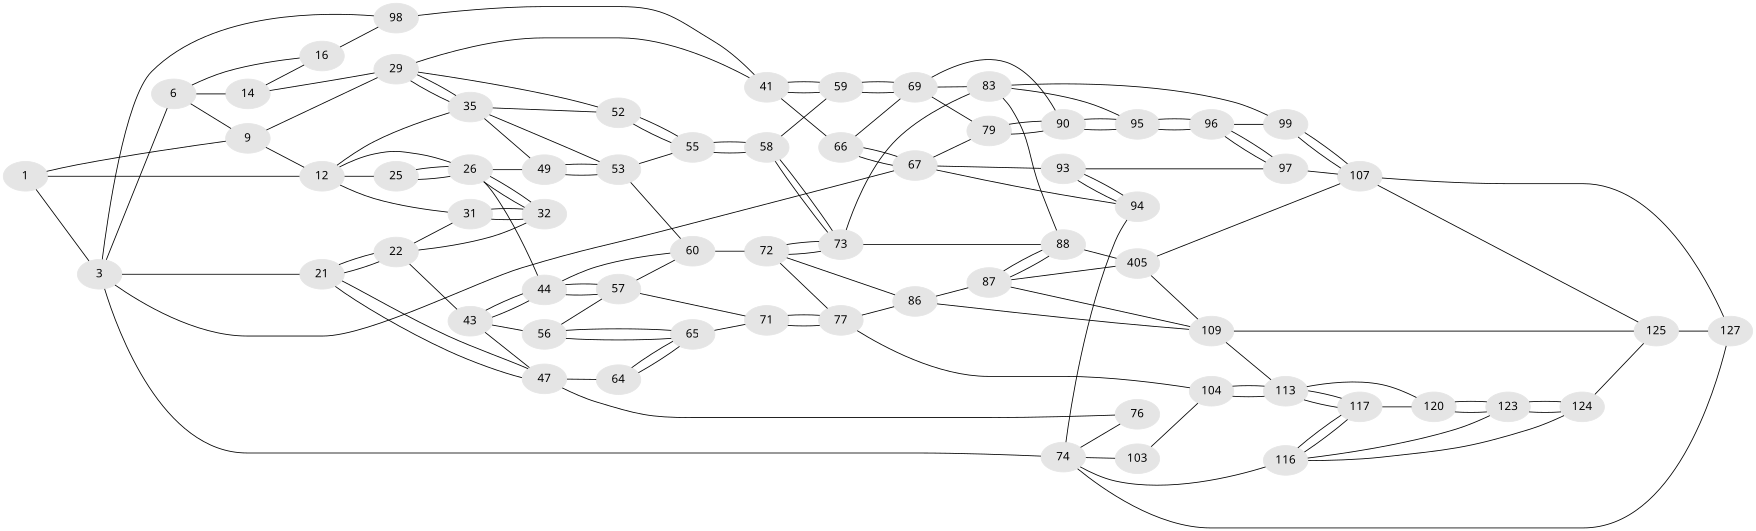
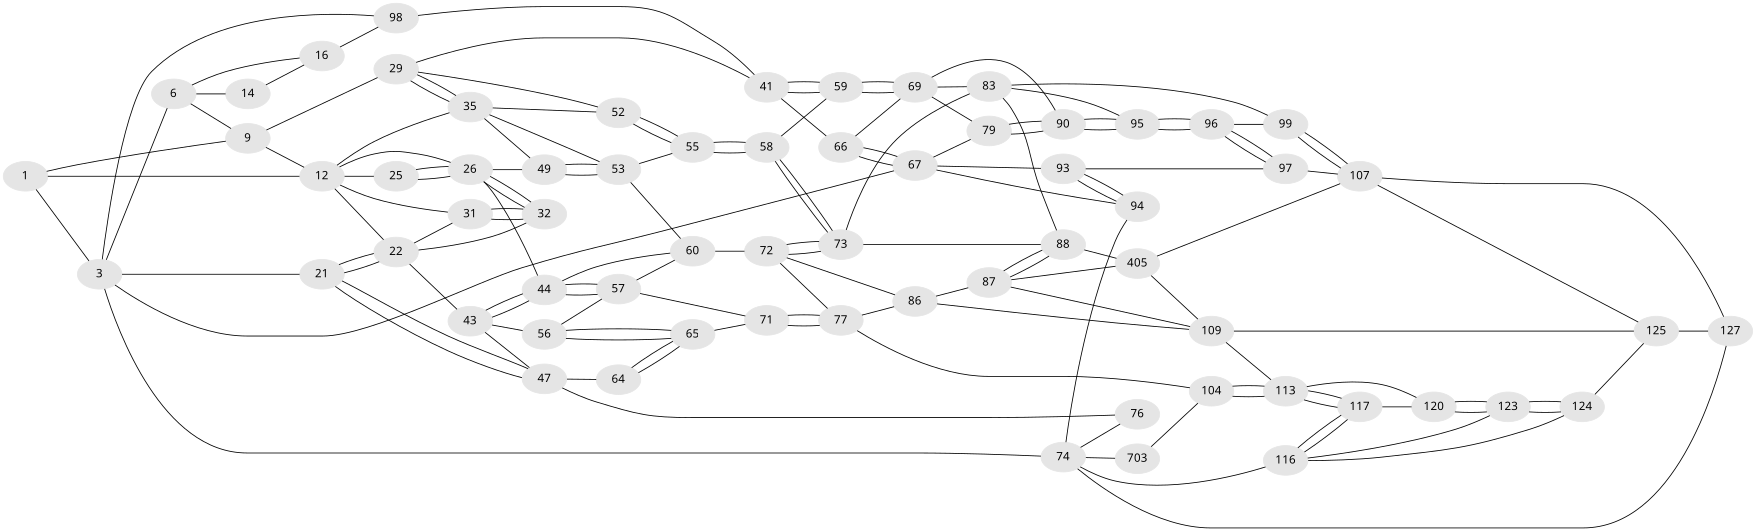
edge "29" -- "14": removed
edge "12" -- "22": added
node "103": label "103" -> "703"
